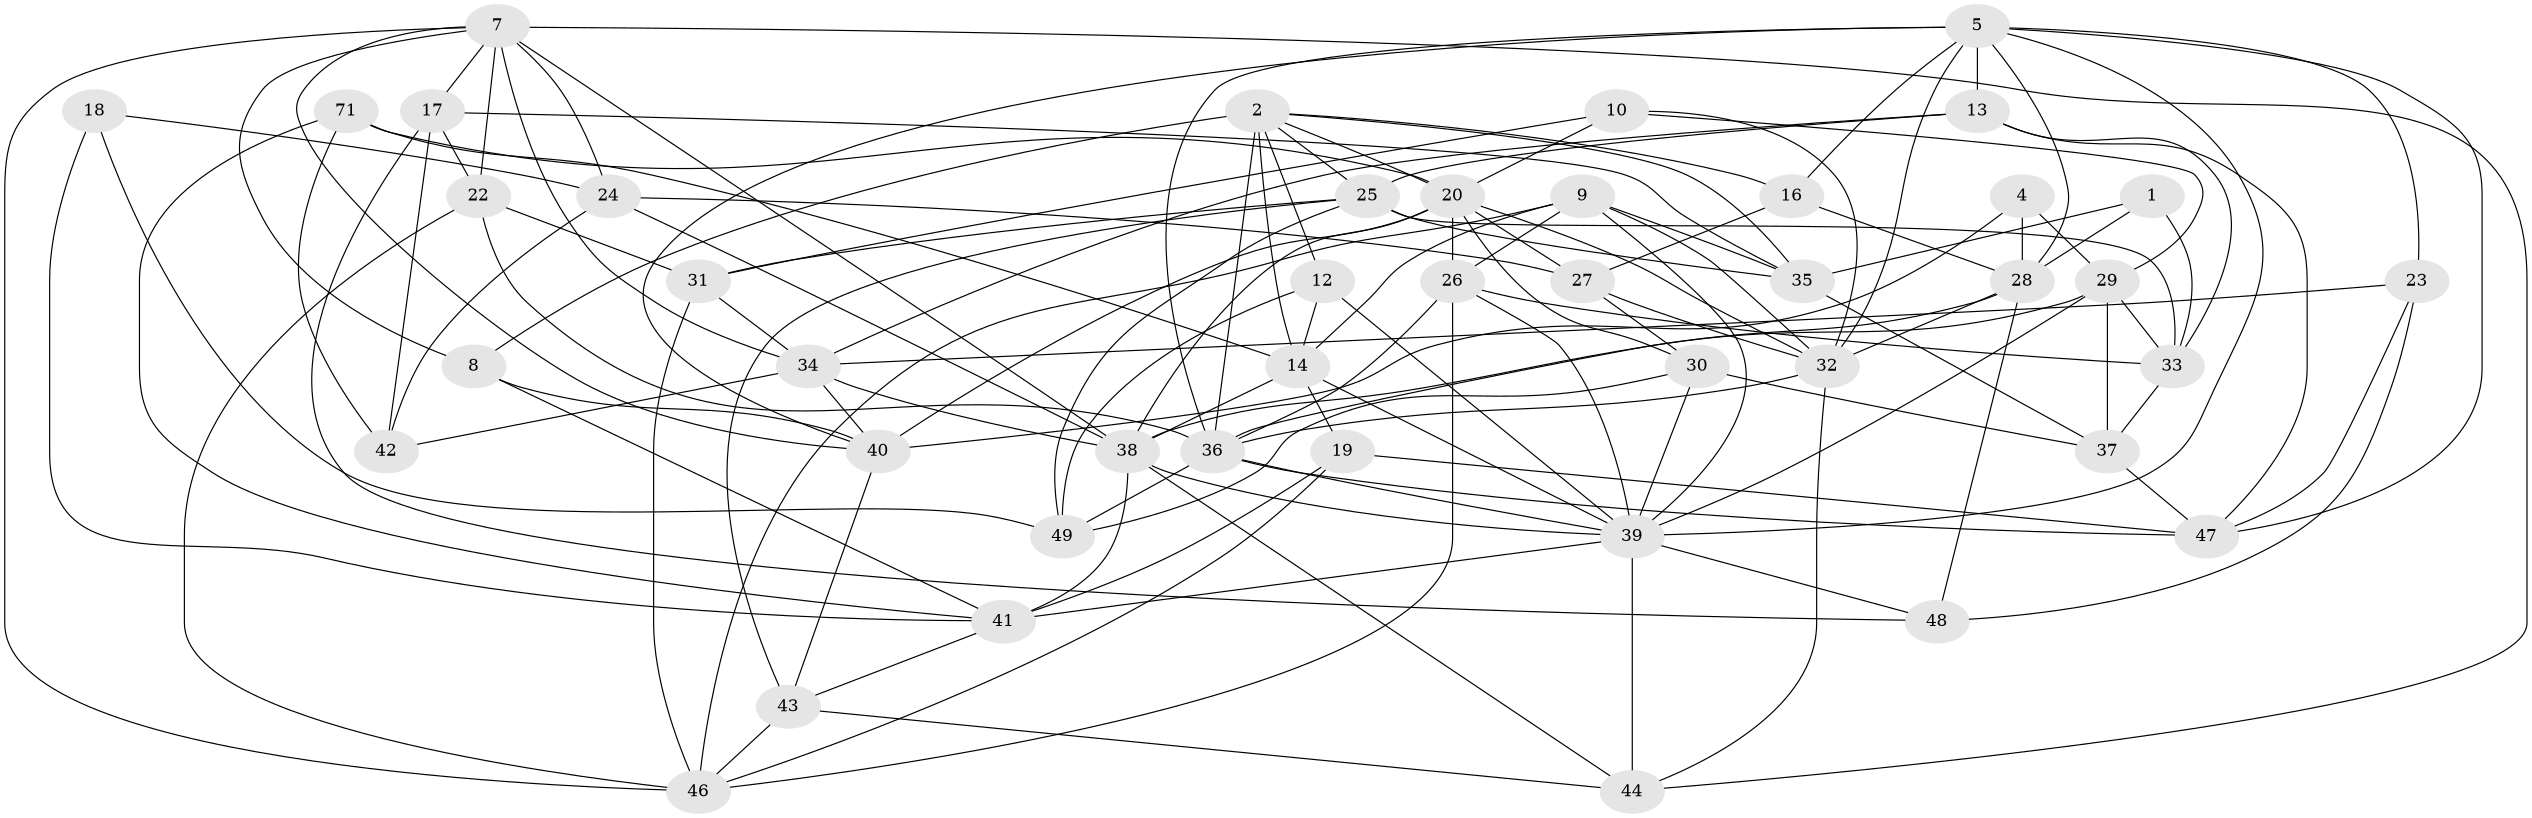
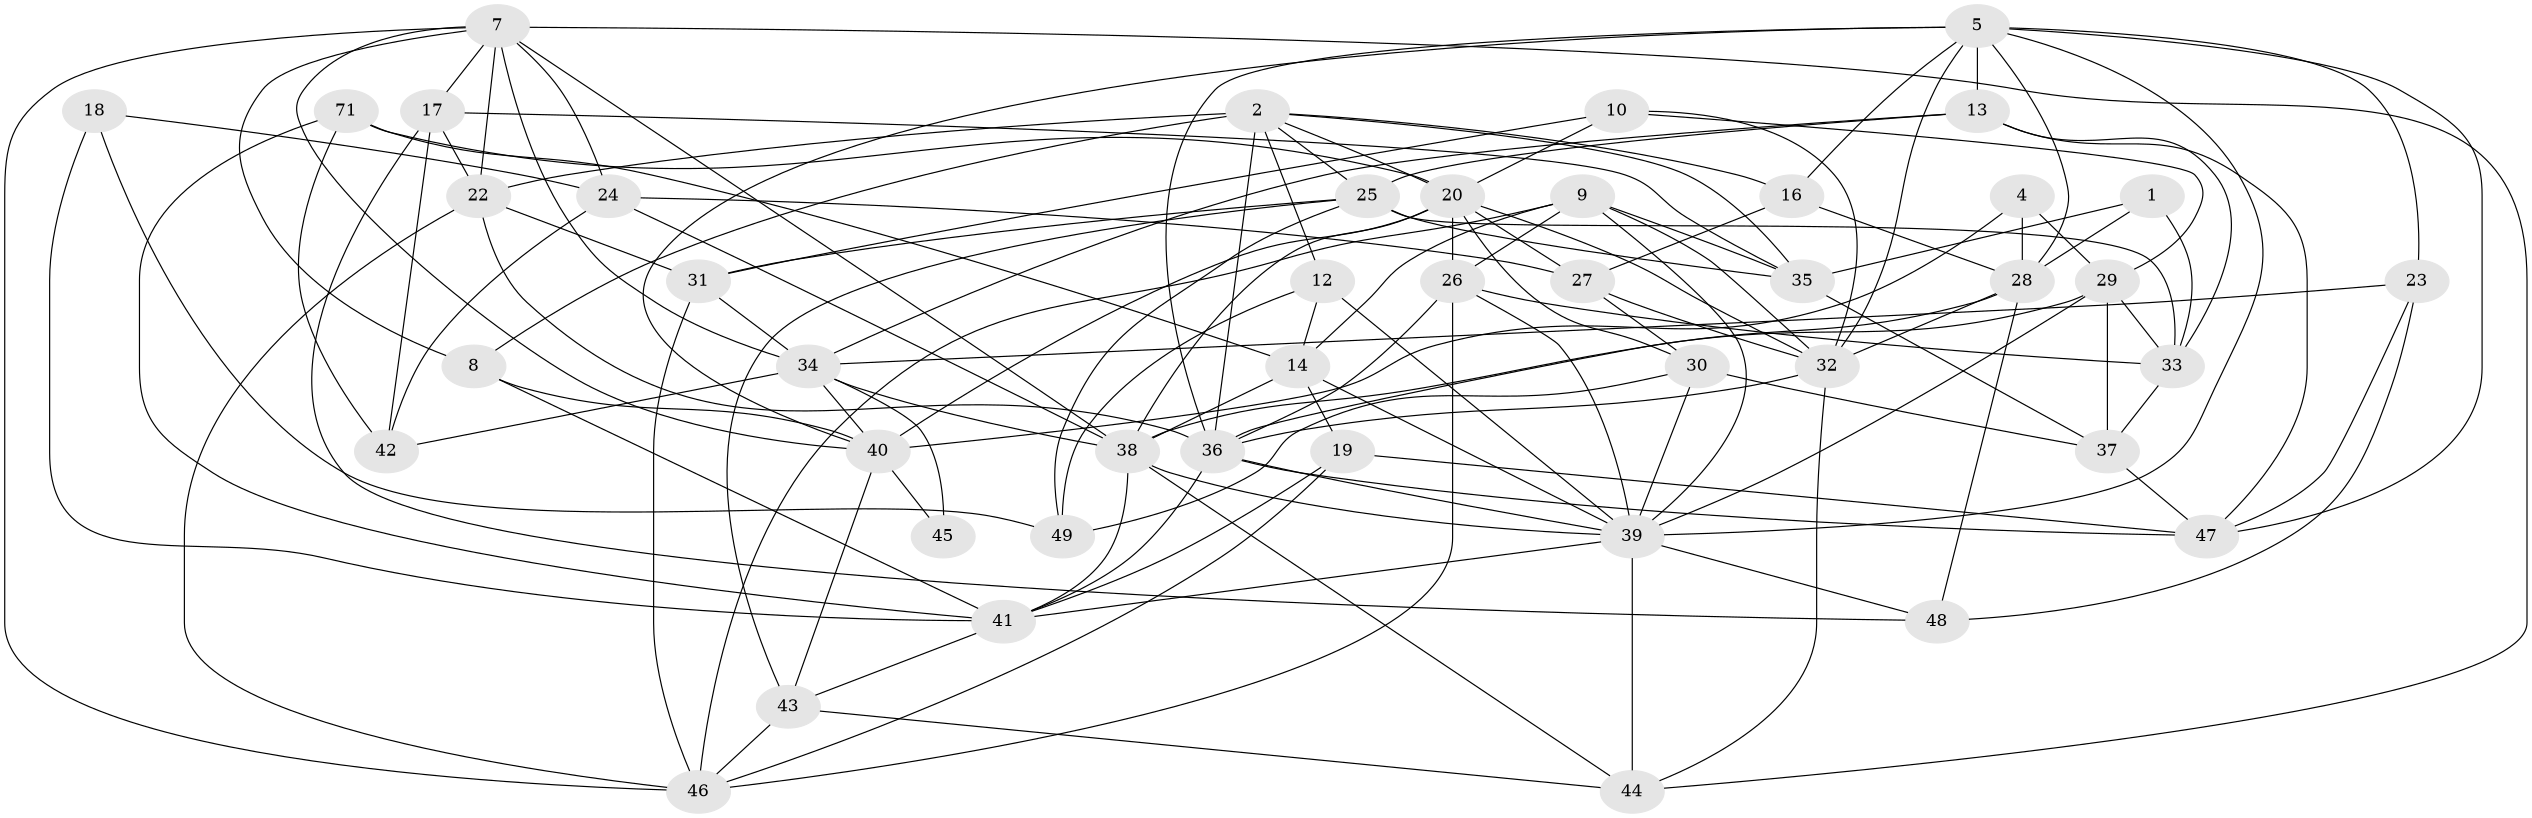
edge "2" -- "14": now "2" -- "22"
edge "36" -- "49": now "36" -- "41"
node "45": added
